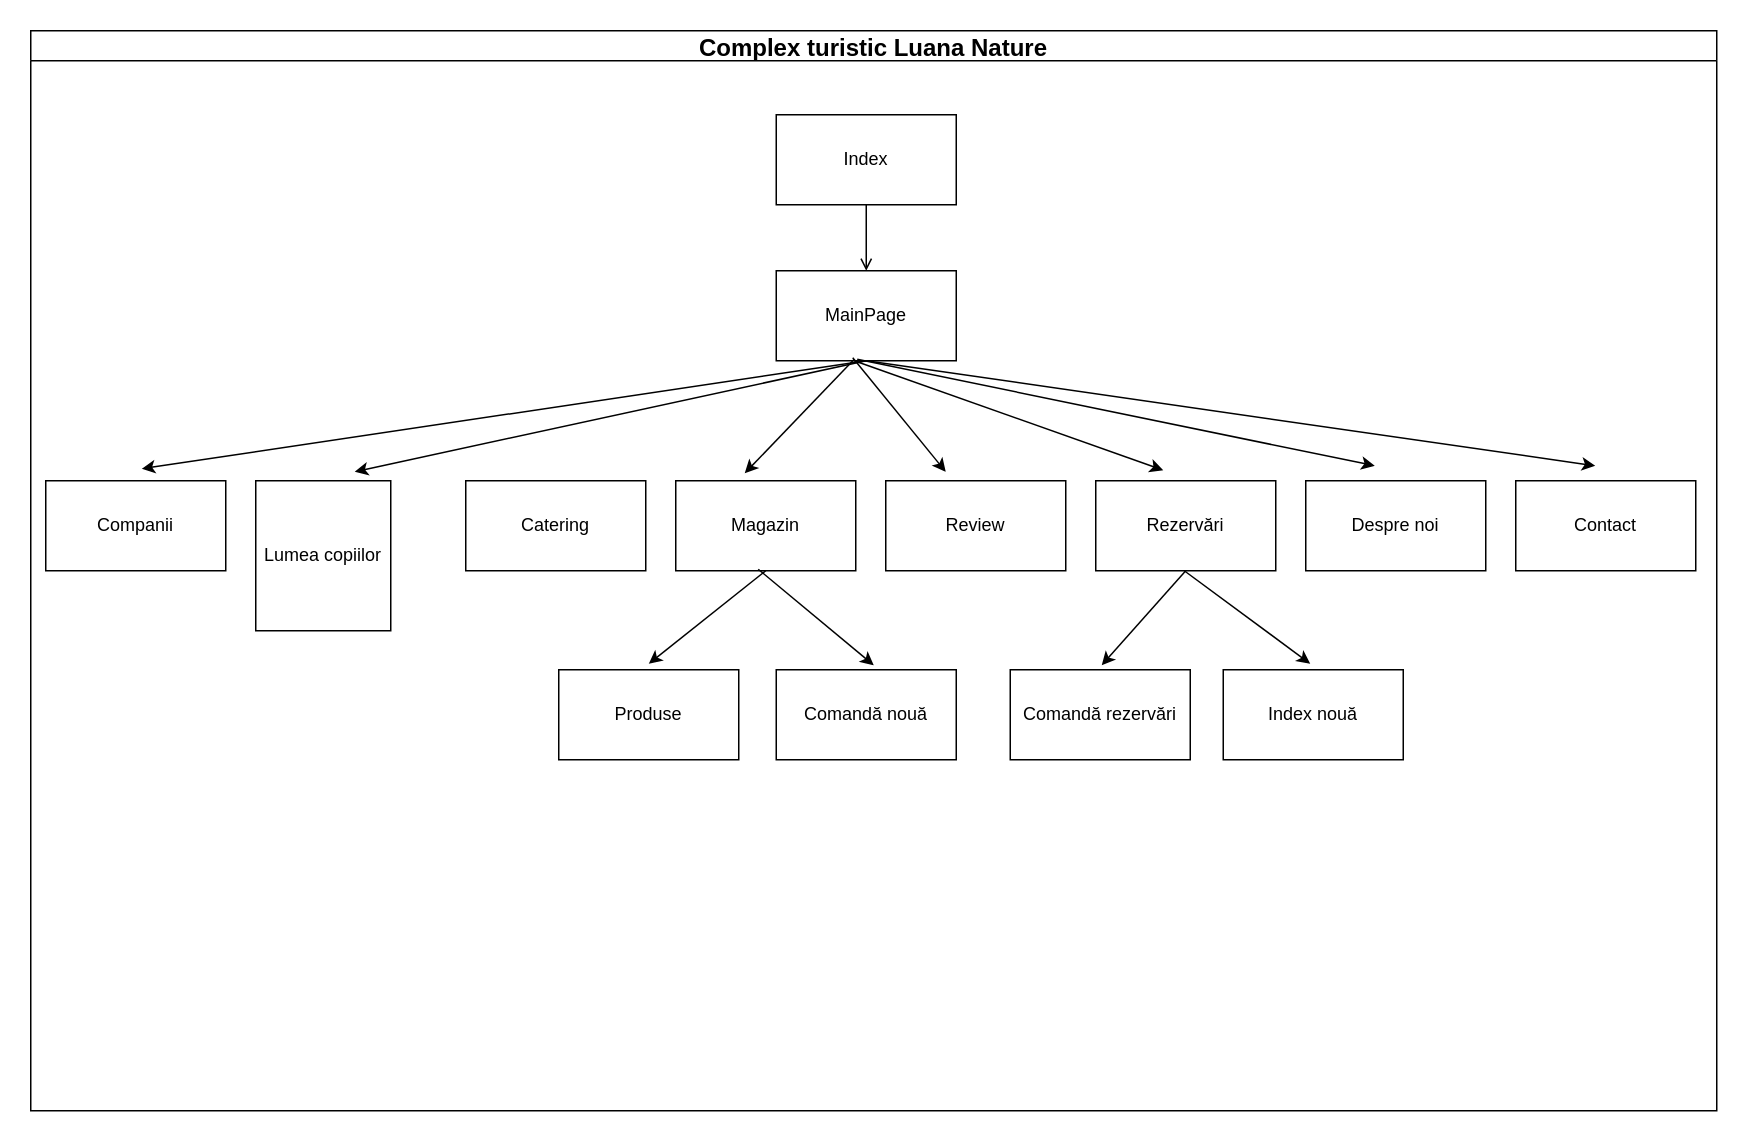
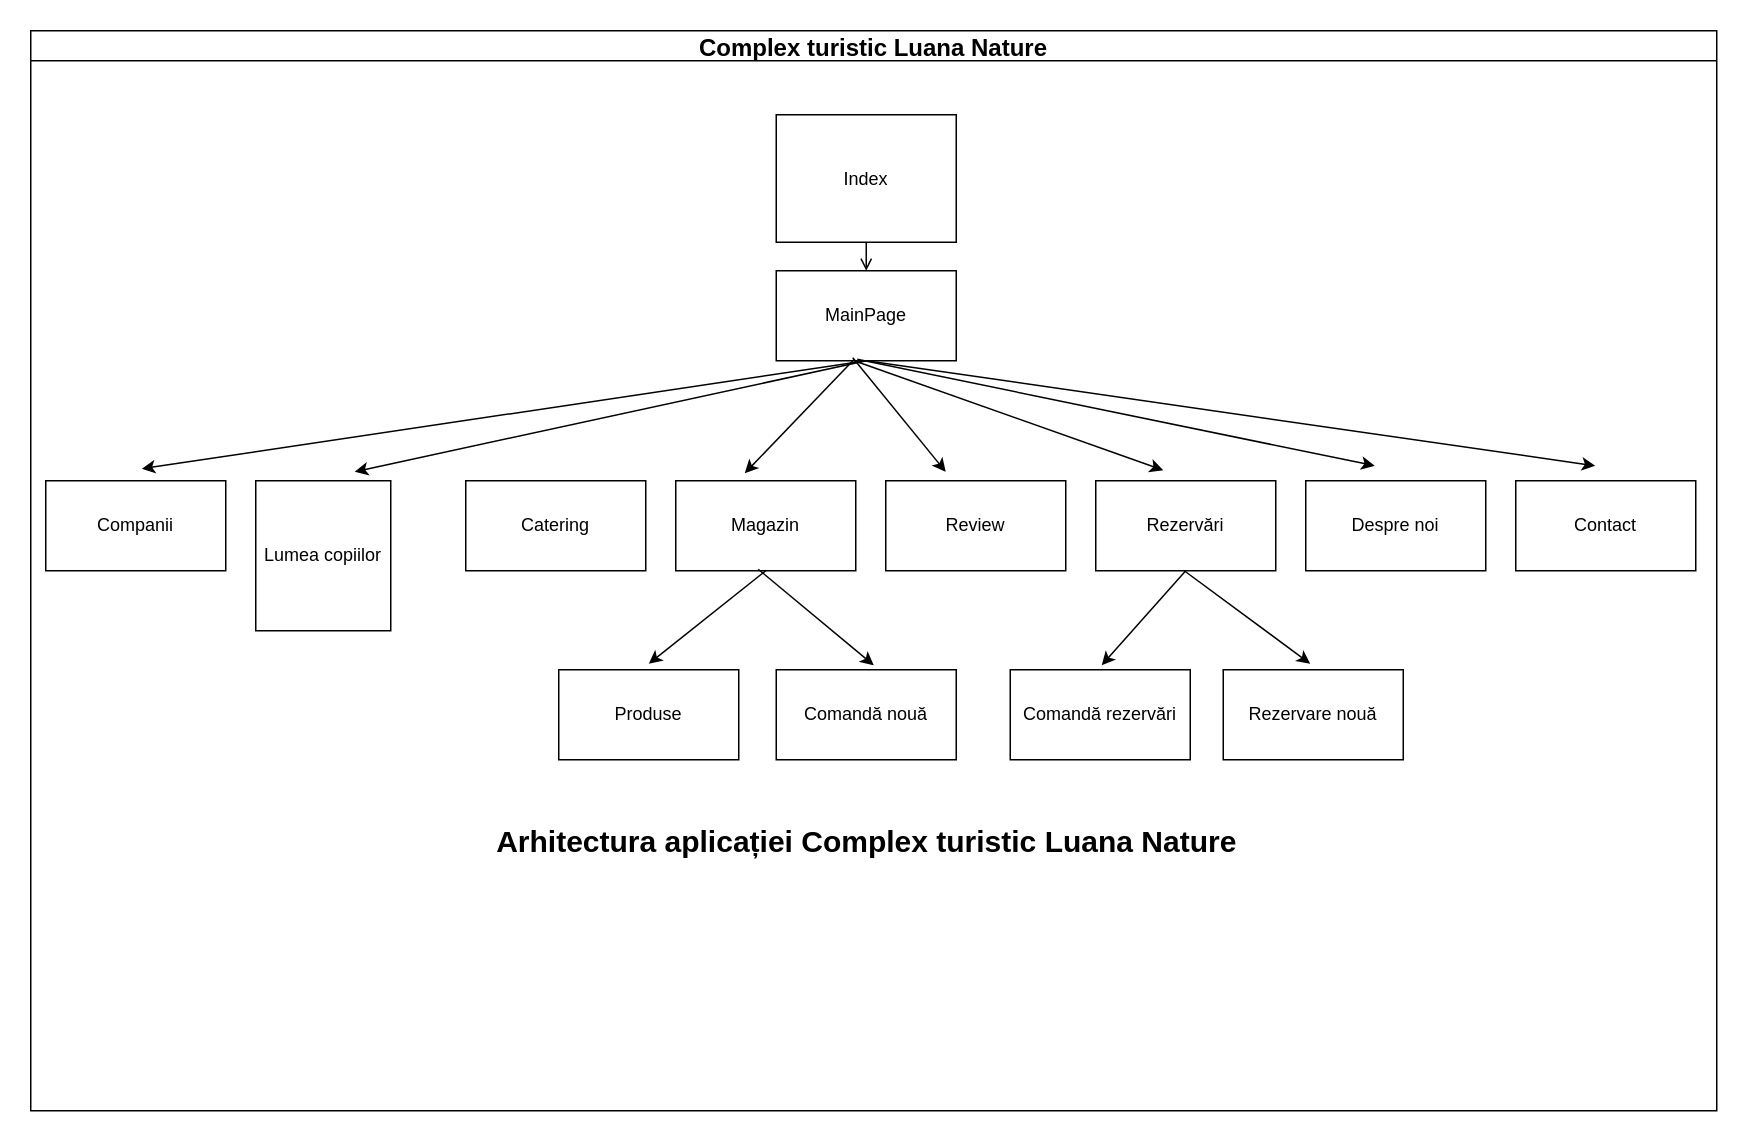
node "Index": size 180x90 -> 180x128
node "Index nouă": label "Index nouă" -> "Rezervare nouă"
node "Arhitectura aplicației Complex turistic Luana Nature": added
